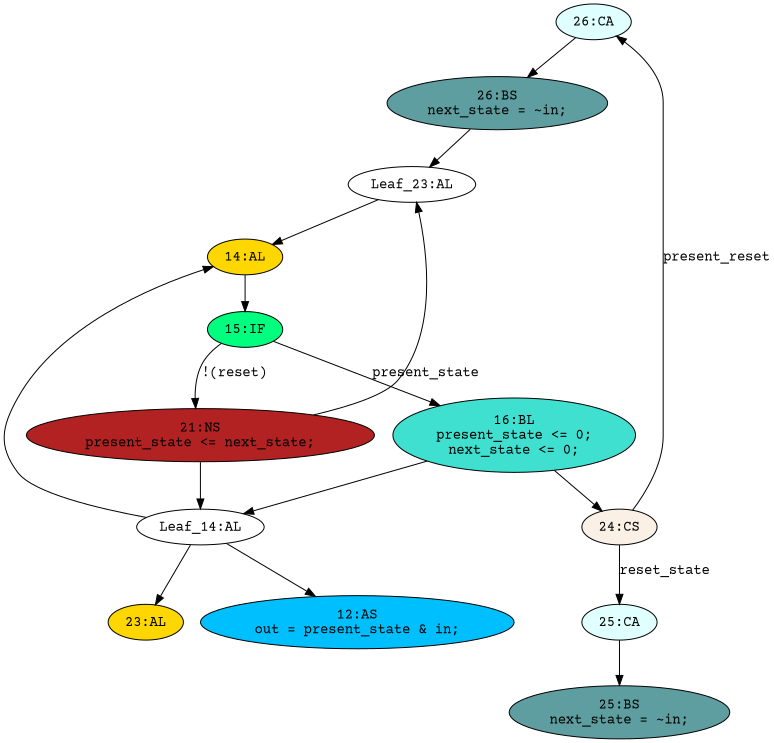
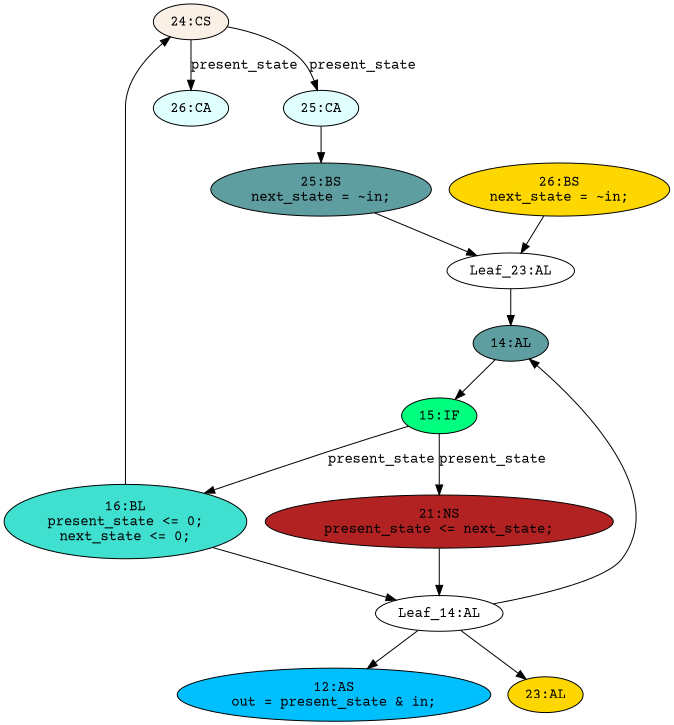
edge "26:CA" -> "26:BS next_state = ~in;": removed
node "26:BS next_state = ~in;": fillcolor cadetblue -> gold
node "14:AL": fillcolor gold -> cadetblue
edge "24:CS" -> "26:CA": label "present_reset" -> "present_state"
edge "21:NS present_state <= next_state;" -> "Leaf_23:AL": now "25:BS next_state = ~in;" -> "Leaf_23:AL"
edge "15:IF" -> "21:NS present_state <= next_state;": label "!(reset)" -> "present_state"
edge "24:CS" -> "25:CA": label "reset_state" -> "present_state"
